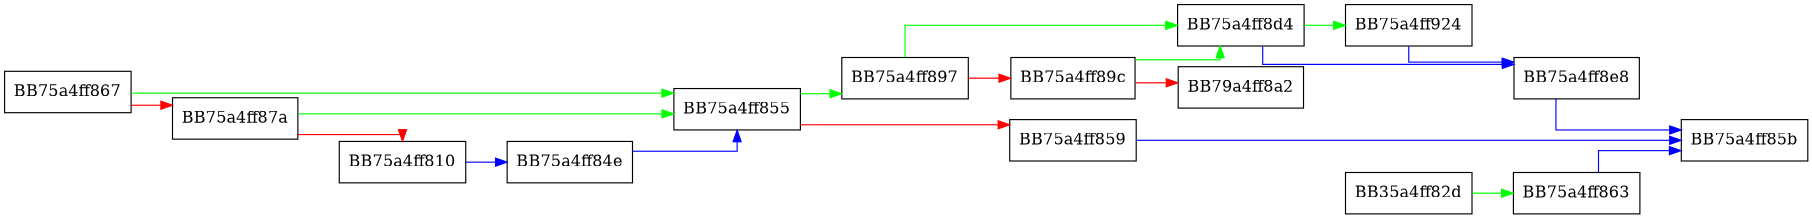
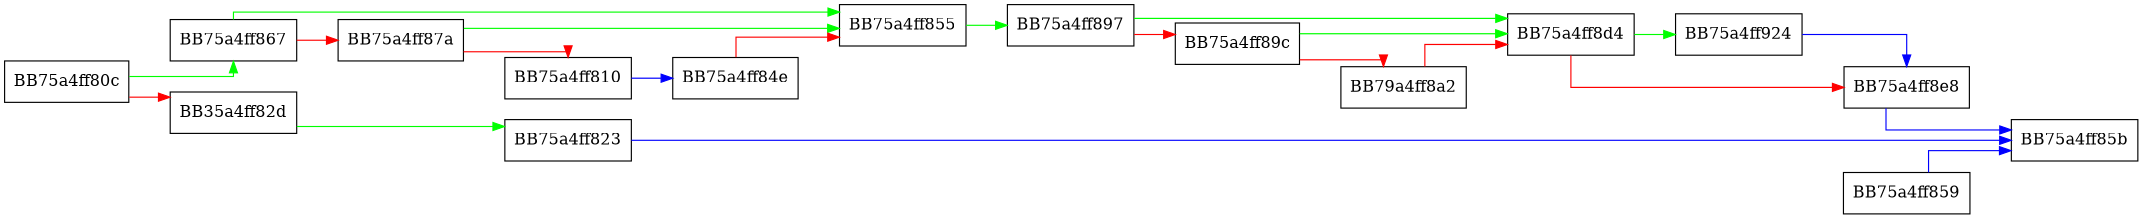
edge "BB79a4ff8a2" -> "BB75a4ff8d4": added
edge "BB75a4ff8d4" -> "BB75a4ff8e8": color blue -> red
node "BB75a4ff80c": added
edge "BB75a4ff855" -> "BB75a4ff859": removed
edge "BB75a4ff84e" -> "BB75a4ff855": color blue -> red
node "BB75a4ff863": label "BB75a4ff863" -> "BB75a4ff823"
